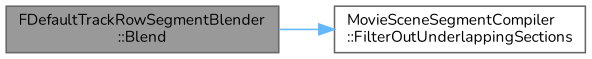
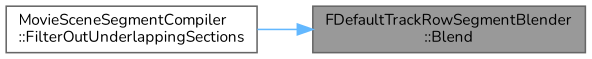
edge "FDefaultTrackRowSegmentBlender ::Blend" -> "MovieSceneSegmentCompiler ::FilterOutUnderlappingSections": reversed
